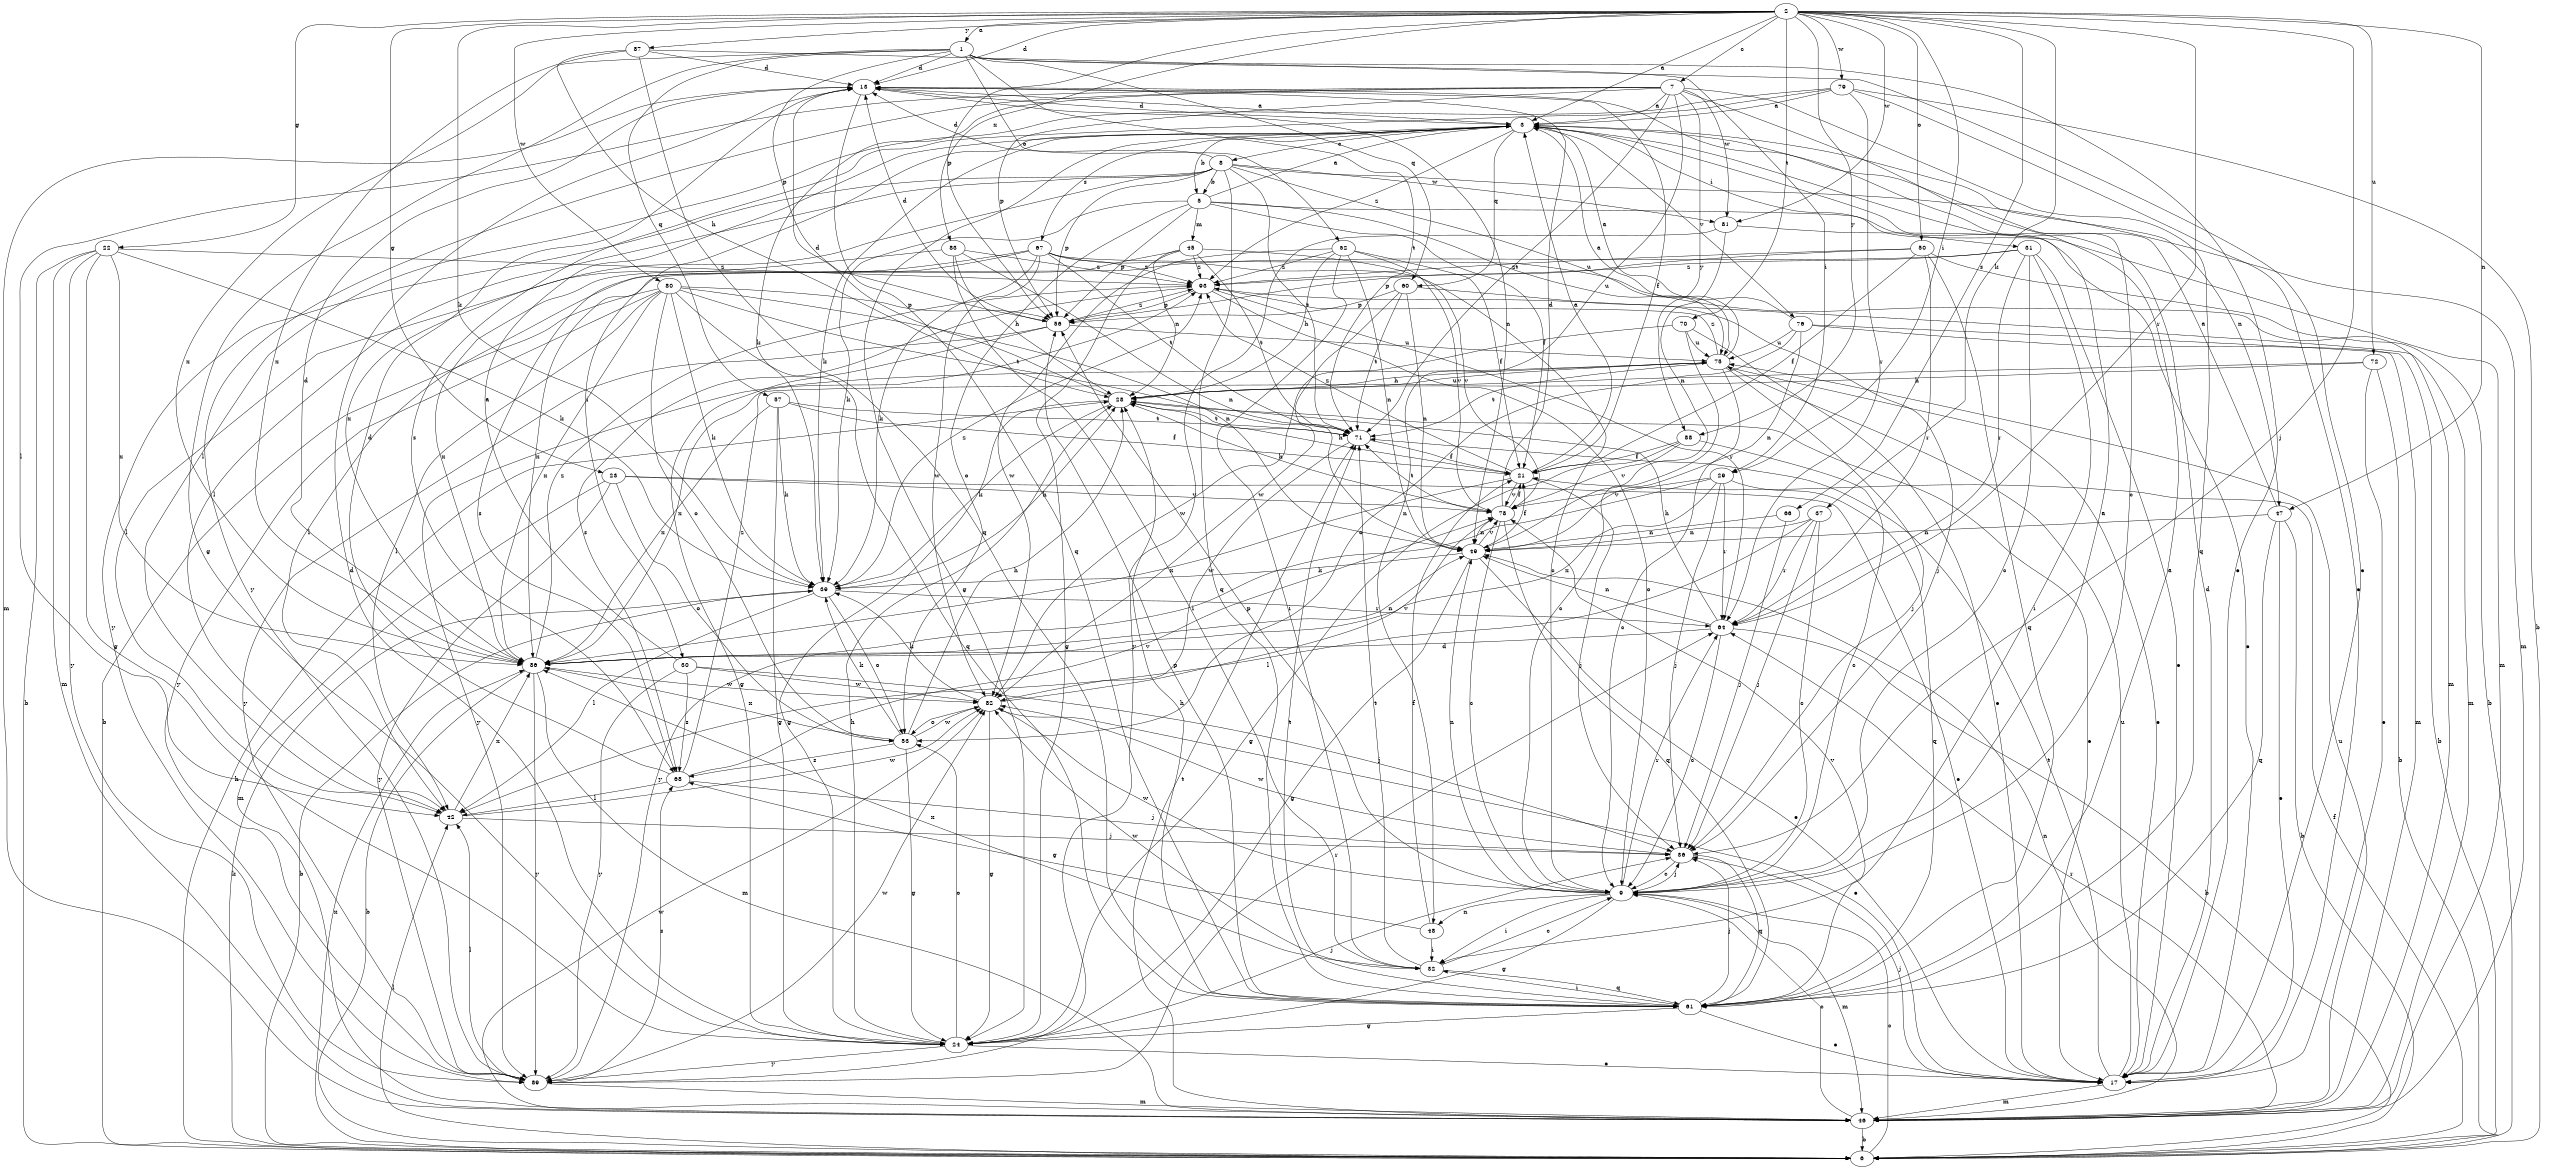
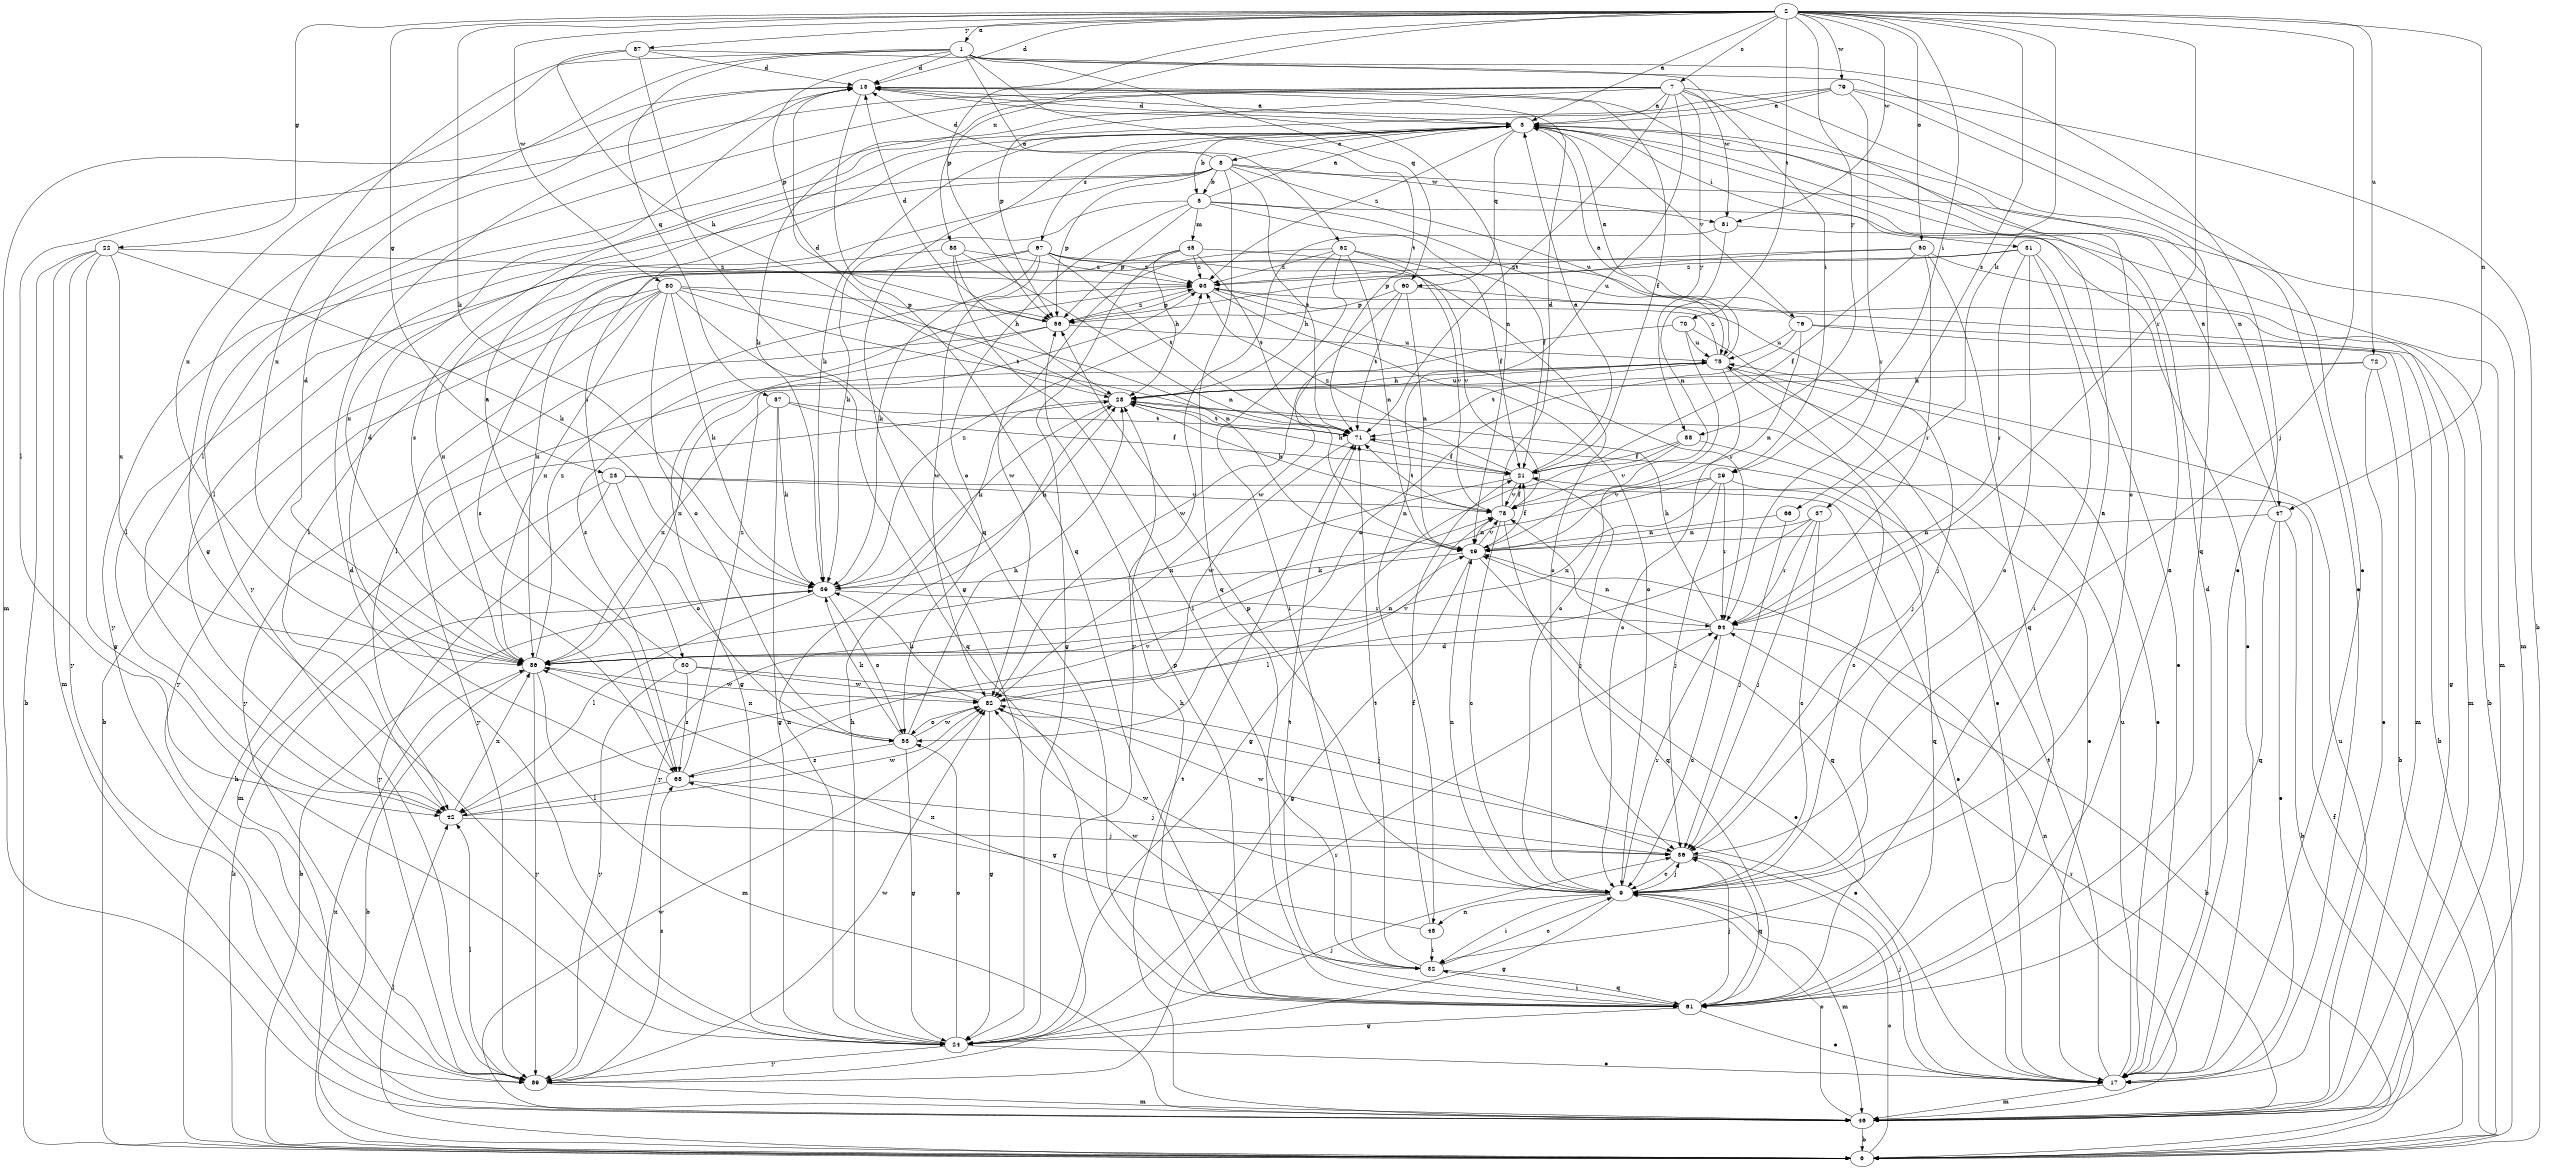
edge "45" -> "28": label "n" -> "h"
edge "67" -> "46": label "m" -> "g"
edge "28" -> "24": label "g" -> "n"
edge "61" -> "78": label "v" -> "q"
